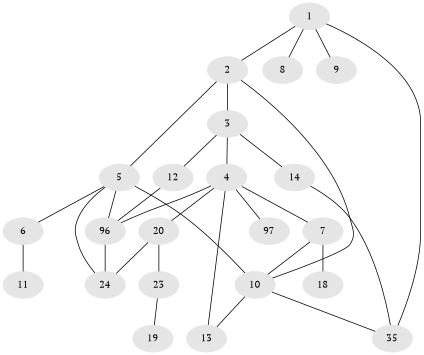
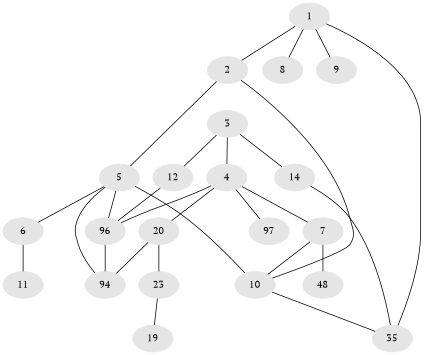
edge "2" -- "3": removed
node "24": label "24" -> "94"
node "18": label "18" -> "48"
node "13": removed
